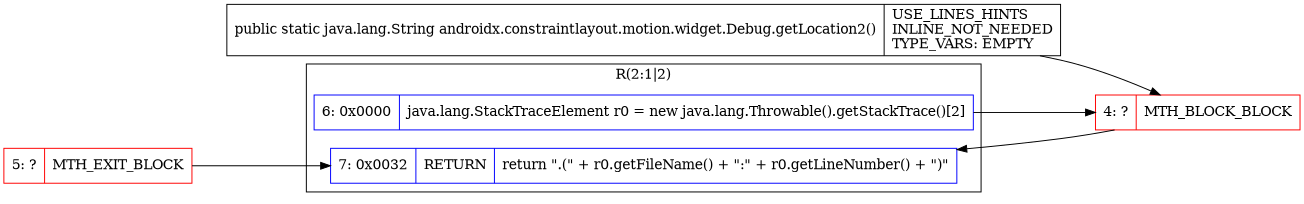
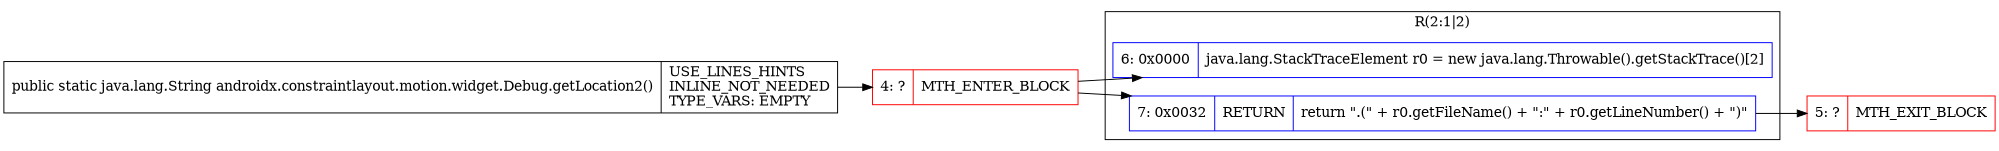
edge "6: 0x0000" -> "4: ?": reversed
node "4: ?": text "MTH_BLOCK_BLOCK" -> "MTH_ENTER_BLOCK"
edge "5: ?" -> "7: 0x0032": reversed
